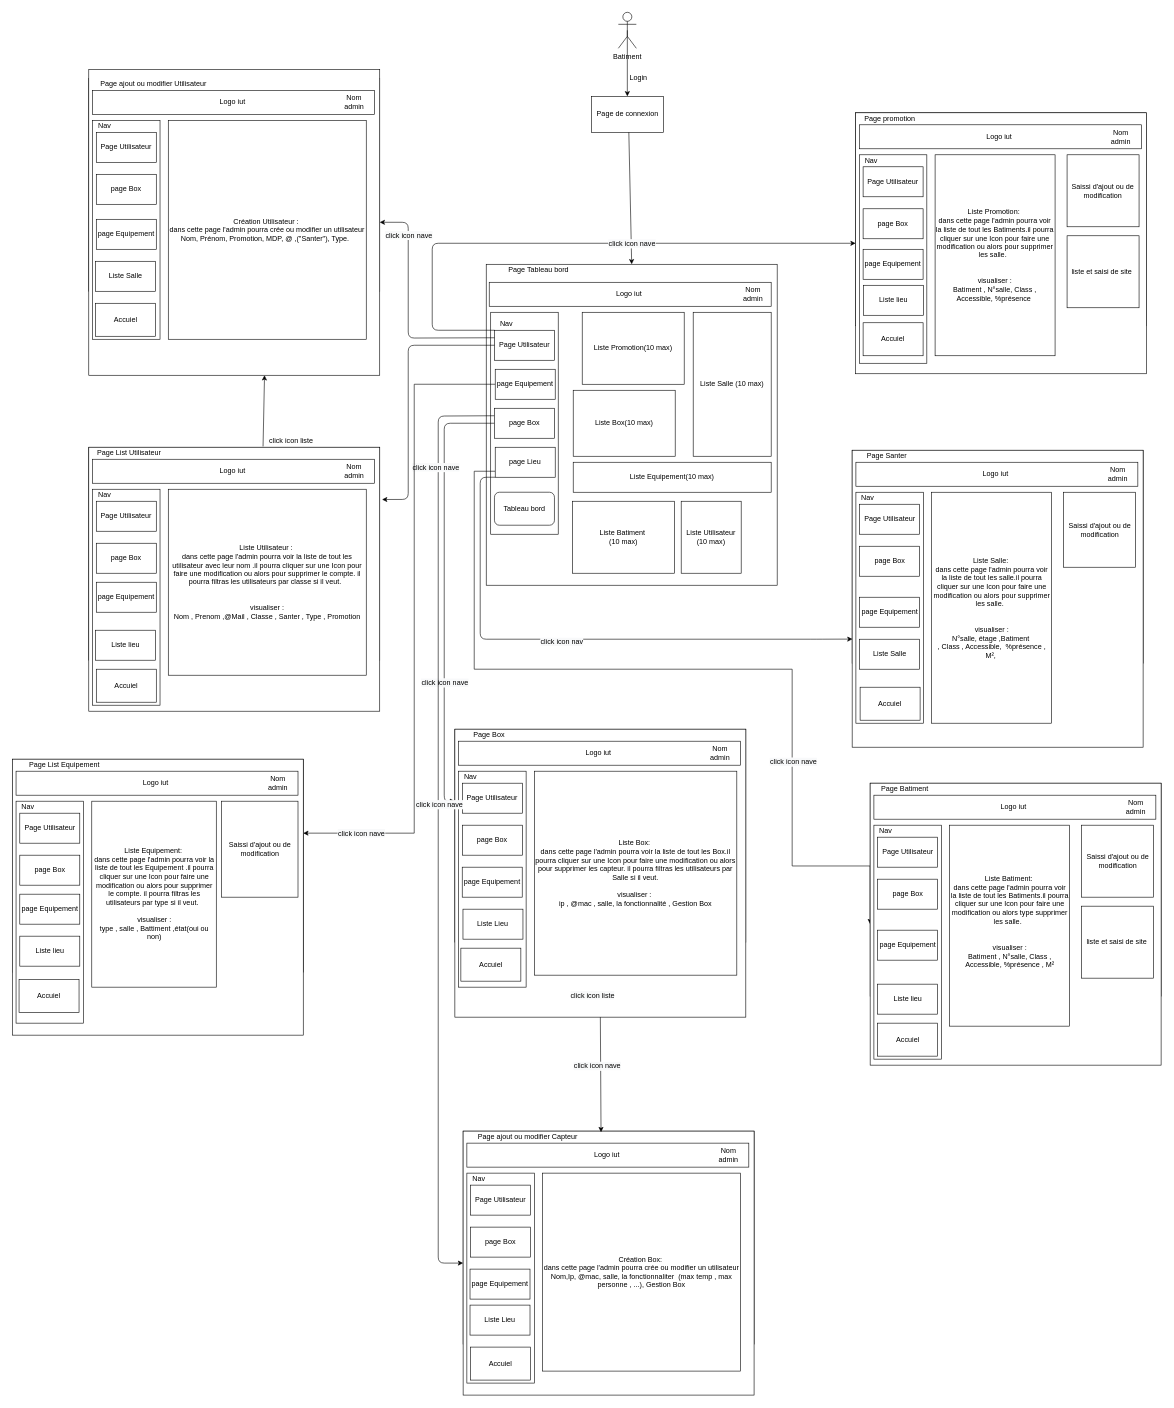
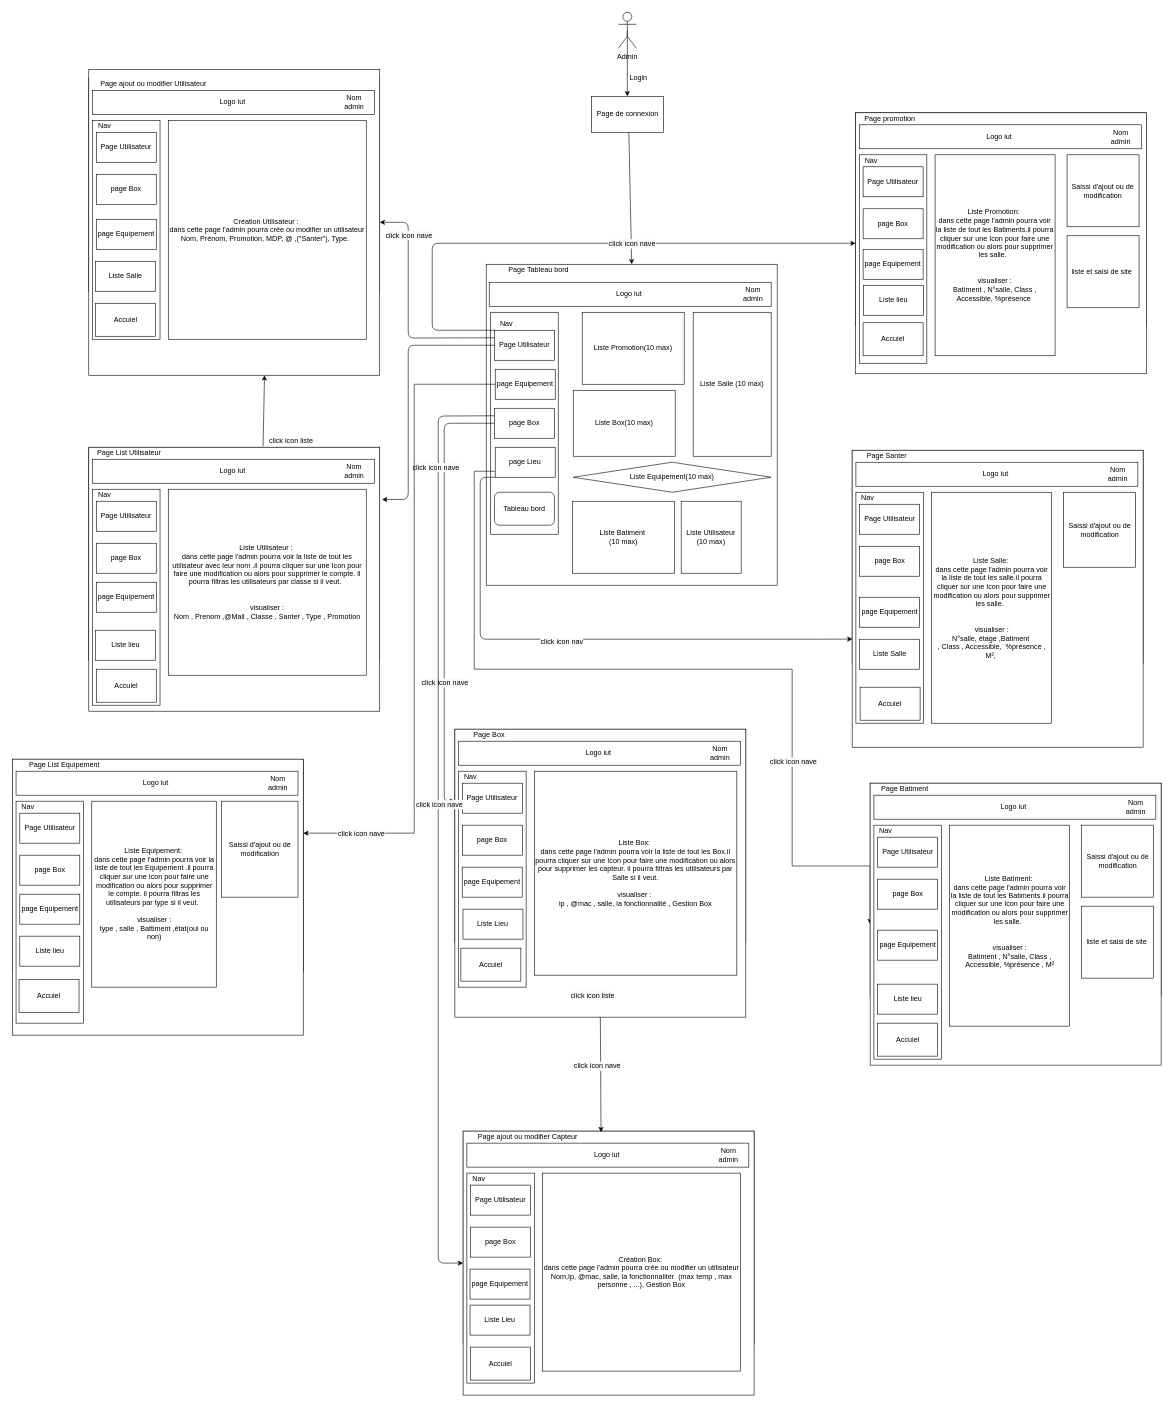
node "Batiment": label "Batiment" -> "Admin"
node "Liste Equipement(10 max)": shape rectangle -> diamond
node "Liste Batiment: dans cette page l'admin pourra voir la liste de tout les Batiments.il pourra cliquer sur une Icon pour faire une modification ou alors type supprimer les salle. visualiser : Batiment , N°salle, Class , Accessible, %présence , M²": label "Liste Batiment: dans cette page l'admin pourra voir la liste de tout les Batiments.il pourra cliquer sur une Icon pour faire une modification ou alors type supprimer les salle. visualiser : Batiment , N°salle, Class , Accessible, %présence , M²" -> "Liste Batiment: dans cette page l'admin pourra voir la liste de tout les Batiments.il pourra cliquer sur une Icon pour faire une modification ou alors pour supprimer les salle. visualiser : Batiment , N°salle, Class , Accessible, %présence , M²"
